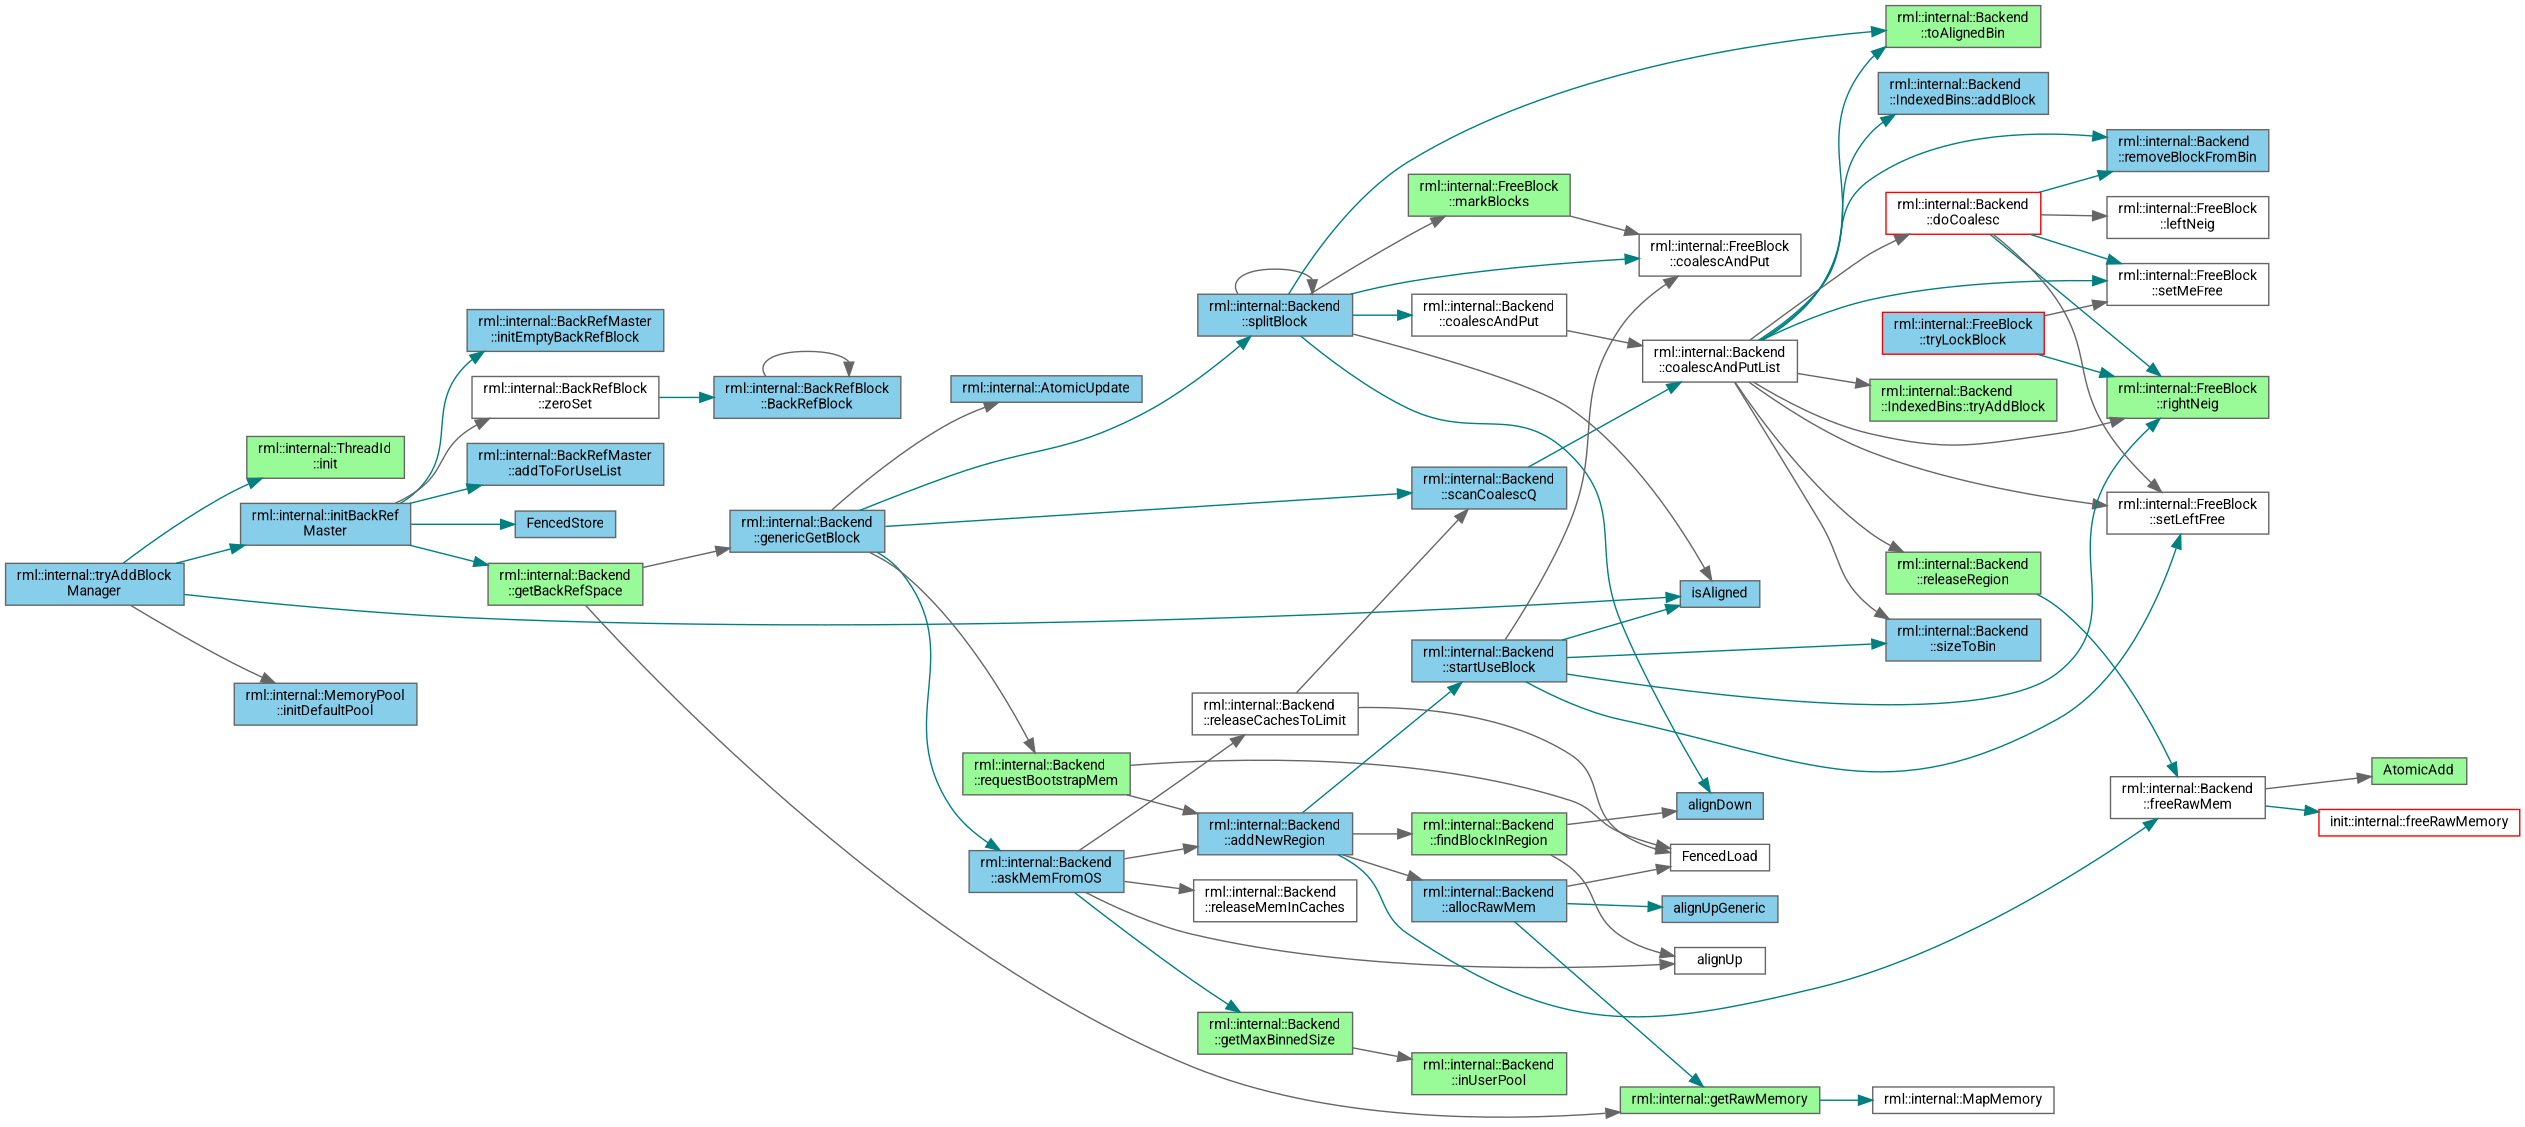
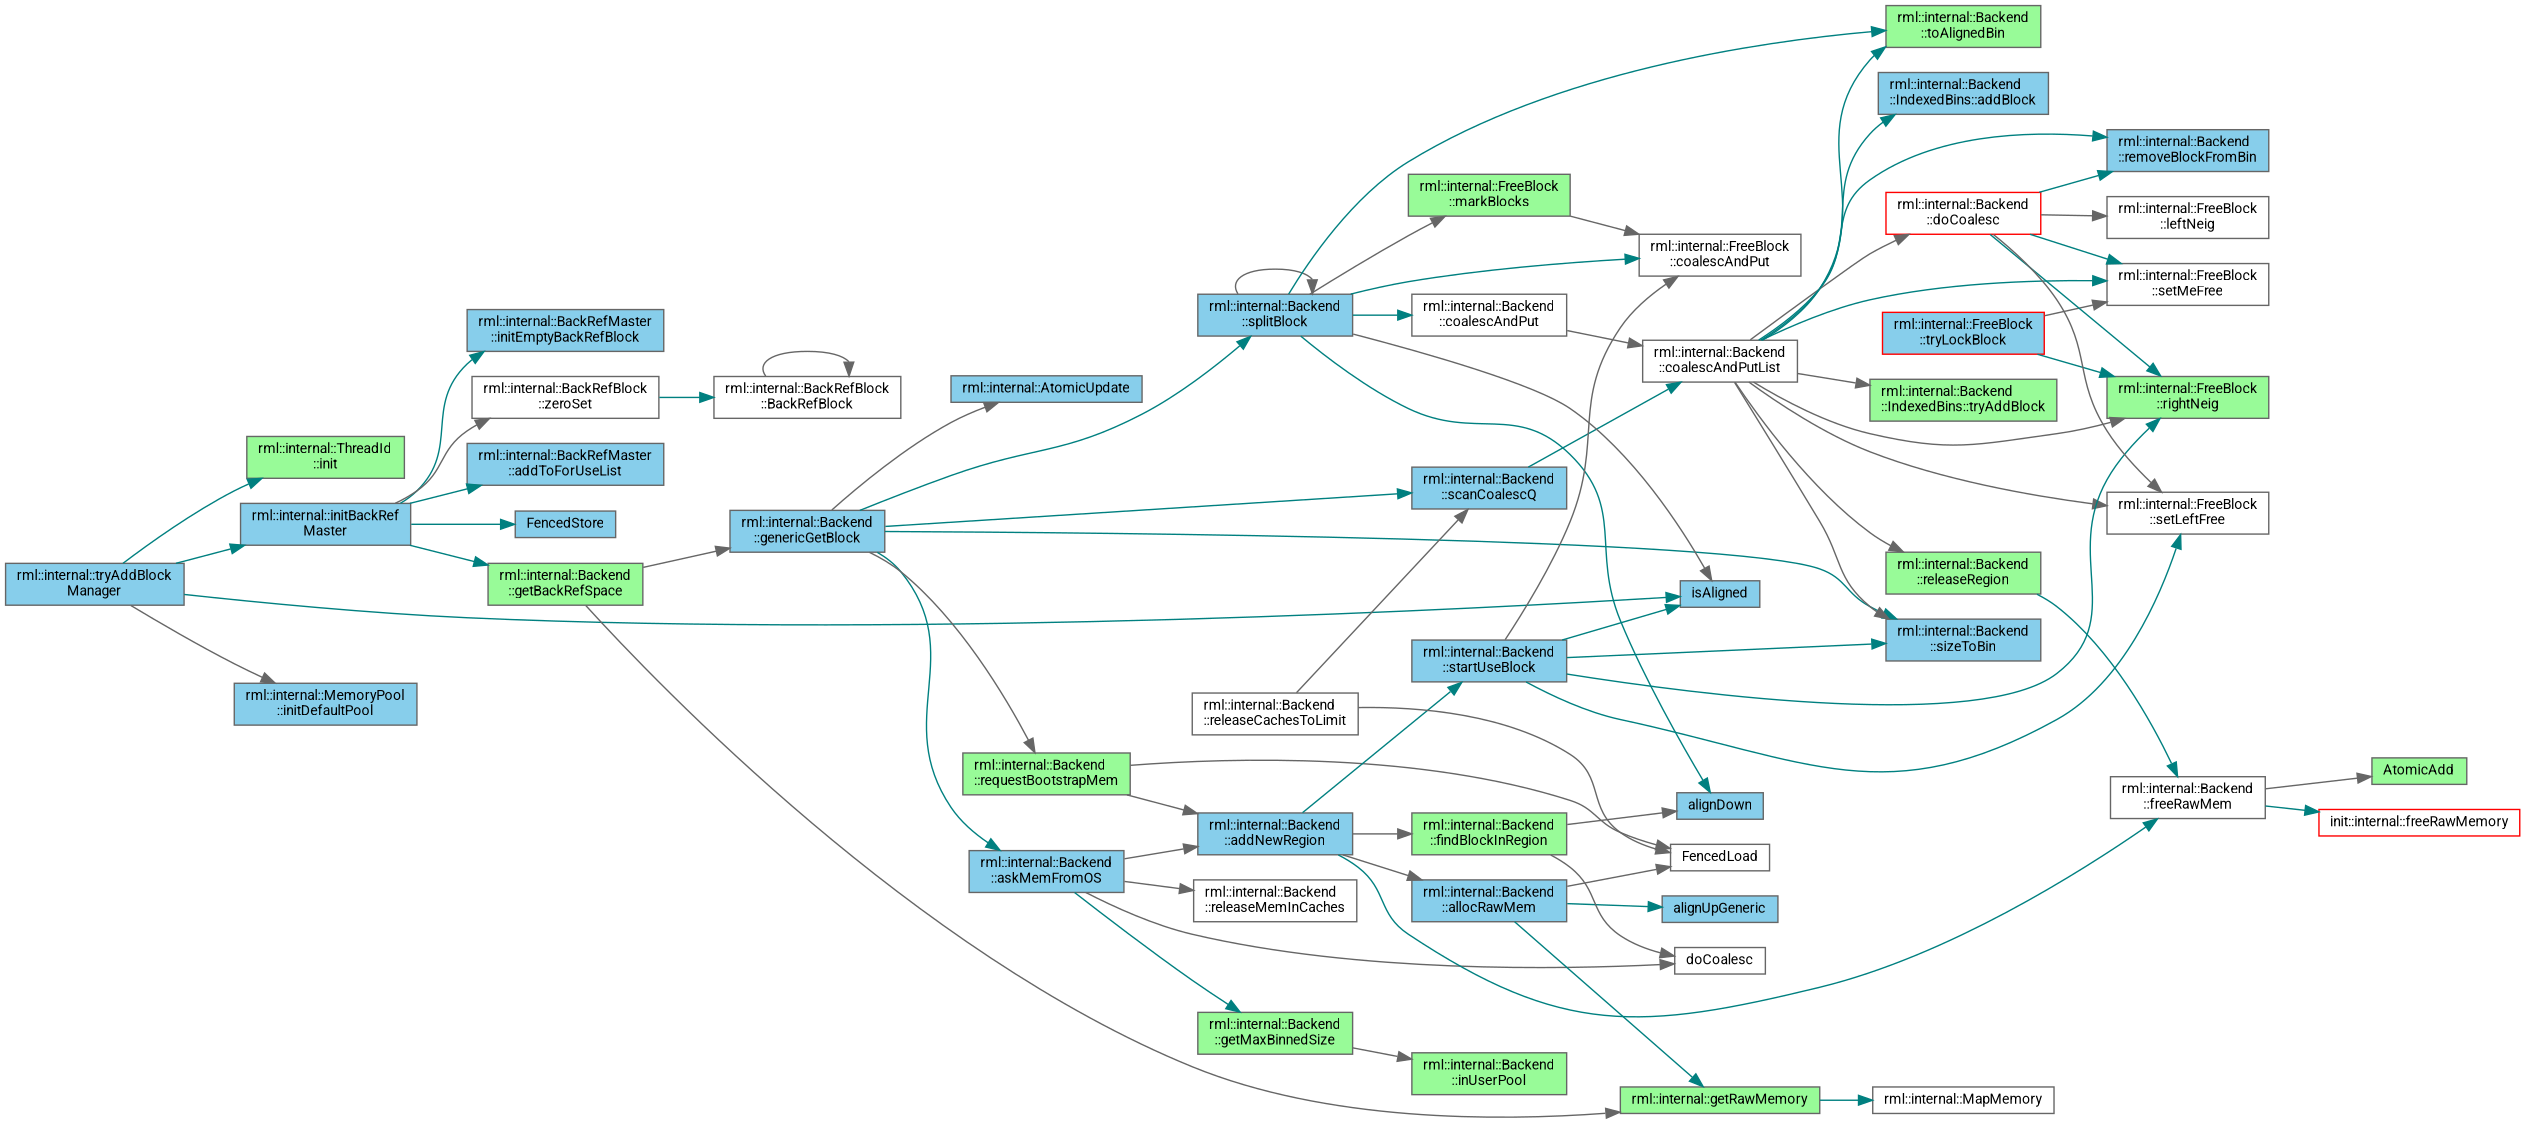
node "rml::internal::BackRefBlock ::BackRefBlock": fillcolor skyblue -> white
edge "rml::internal::Backend ::genericGetBlock" -> "rml::internal::Backend ::sizeToBin": added
edge "rml::internal::Backend ::askMemFromOS" -> "rml::internal::Backend ::releaseCachesToLimit": removed
node "alignUp": label "alignUp" -> "doCoalesc"
